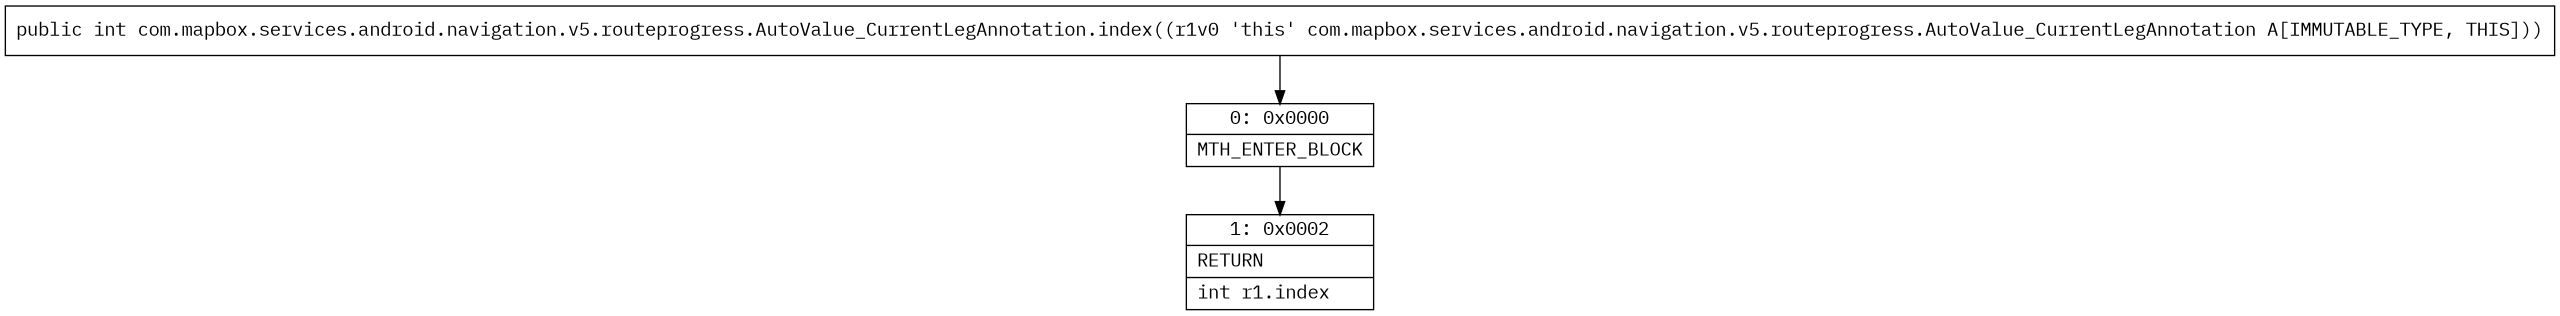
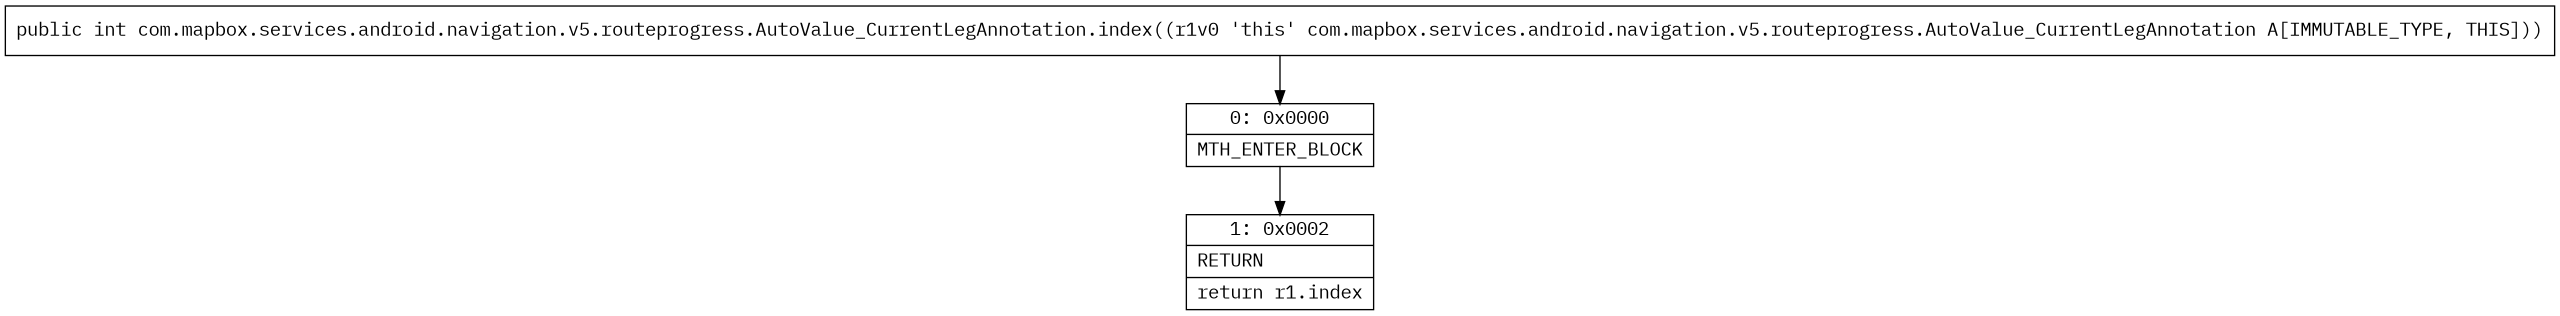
node "1: 0x0002": text "int r1.index" -> "return r1.index"
